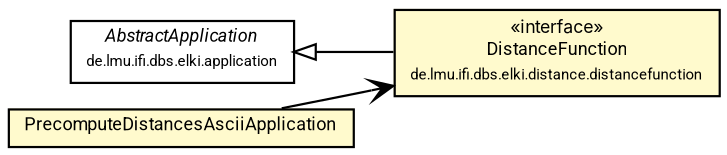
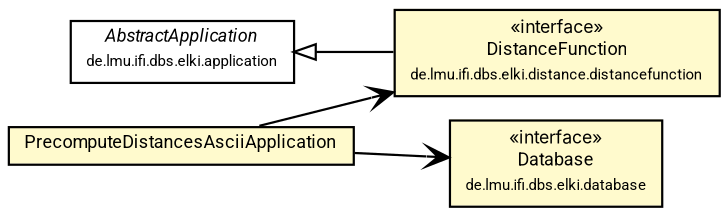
node "Database": added
